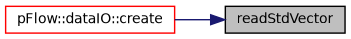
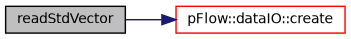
edge "pFlow::dataIO::create" -> "readStdVector": reversed
